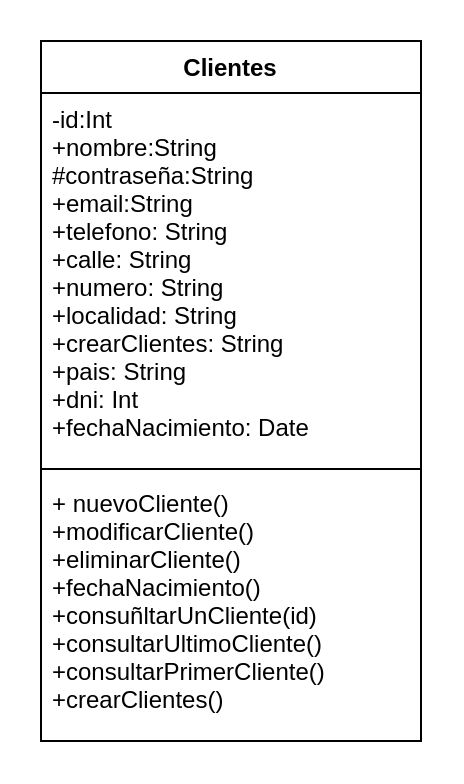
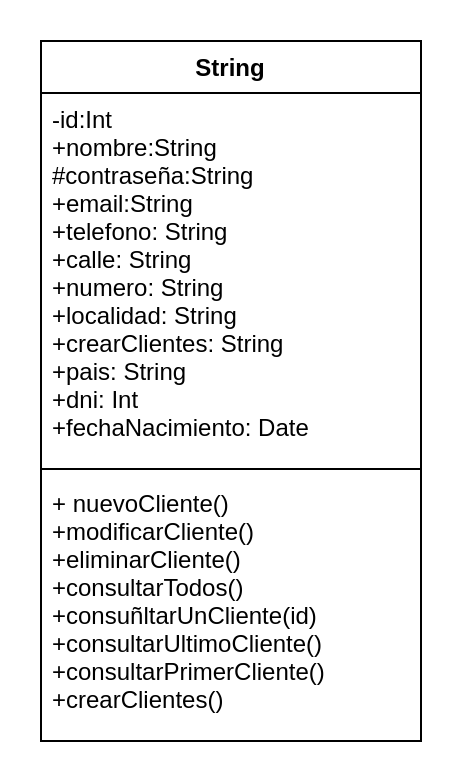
node "Clientes": label "Clientes" -> "String"
node "+ nuevoCliente() +modificarCliente() +eliminarCliente() +fechaNacimiento() +consuñltarUnCliente(id) +consultarUltimoCliente() +consultarPrimerCliente() +crearClientes()": label "+ nuevoCliente() +modificarCliente() +eliminarCliente() +fechaNacimiento() +consuñltarUnCliente(id) +consultarUltimoCliente() +consultarPrimerCliente() +crearClientes()" -> "+ nuevoCliente() +modificarCliente() +eliminarCliente() +consultarTodos() +consuñltarUnCliente(id) +consultarUltimoCliente() +consultarPrimerCliente() +crearClientes()"
